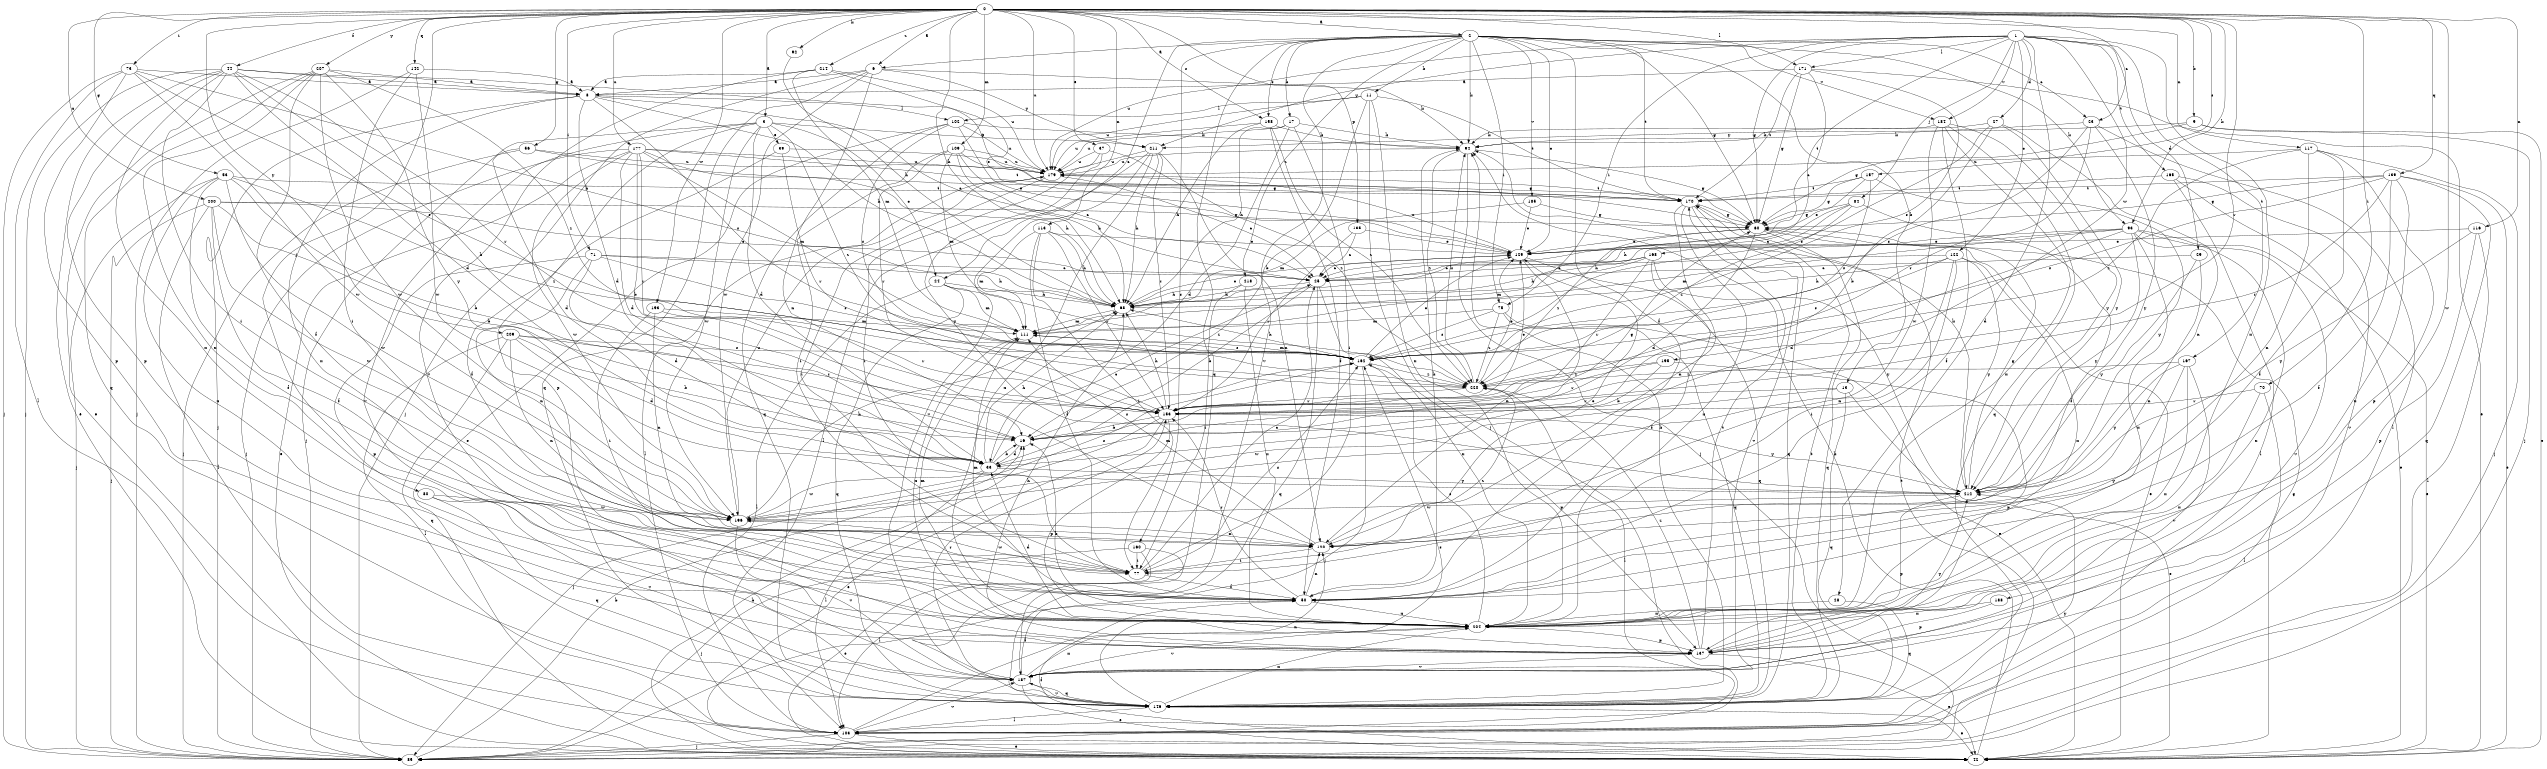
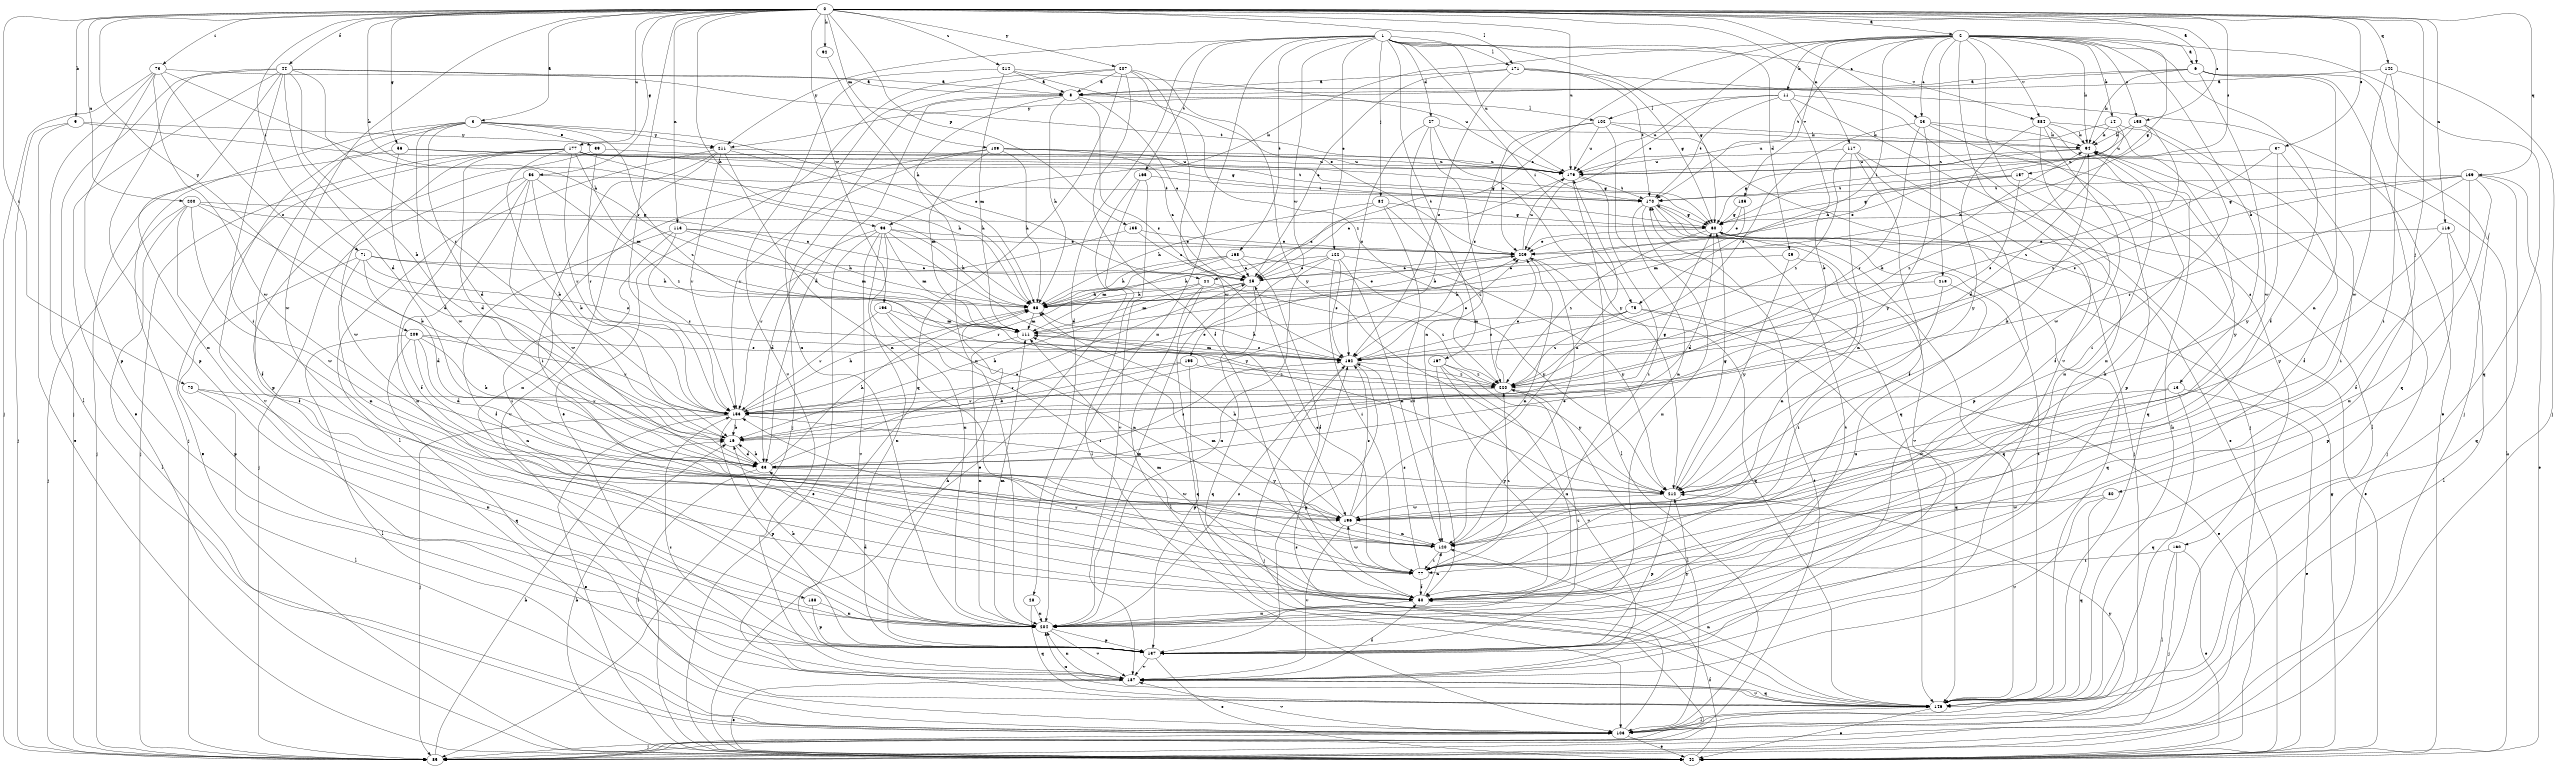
node "17": label "17" -> "14"
node "184": label "184" -> "884"
node "129": label "129" -> "229"
edge "23" -> "137": added, label "p"
